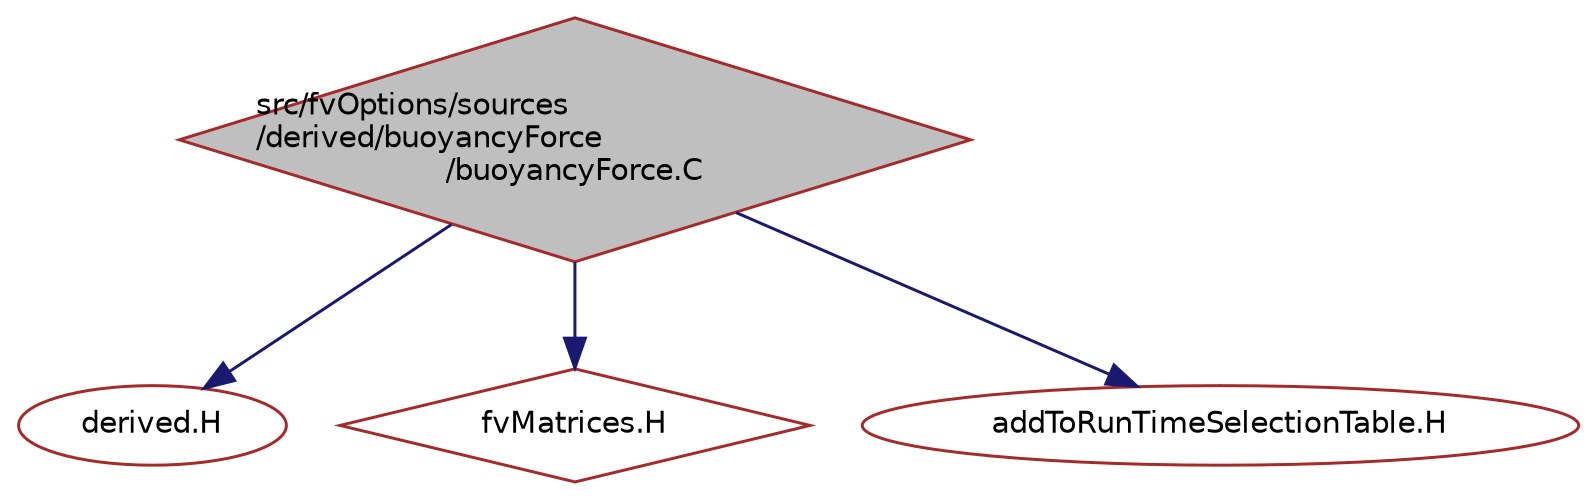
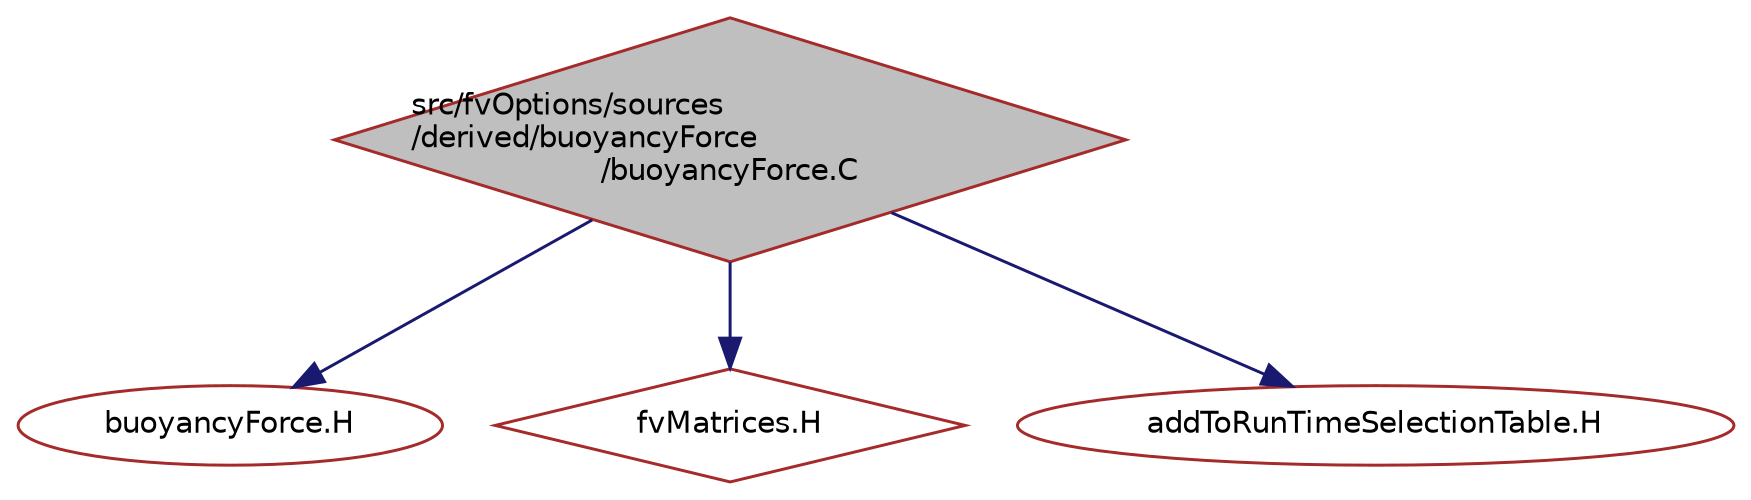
node "derived.H": label "derived.H" -> "buoyancyForce.H"
